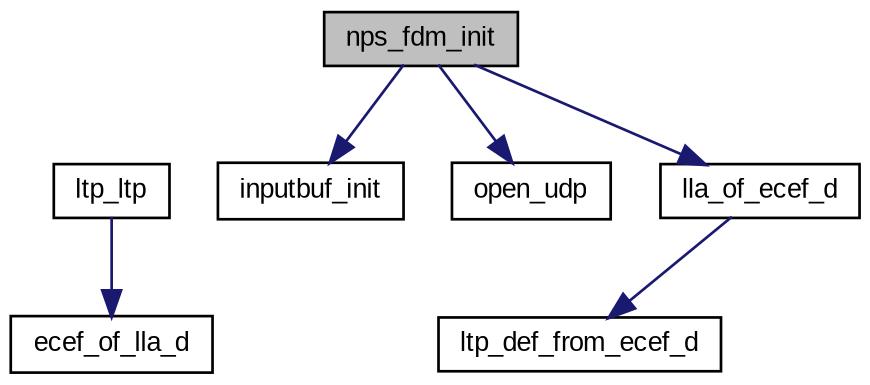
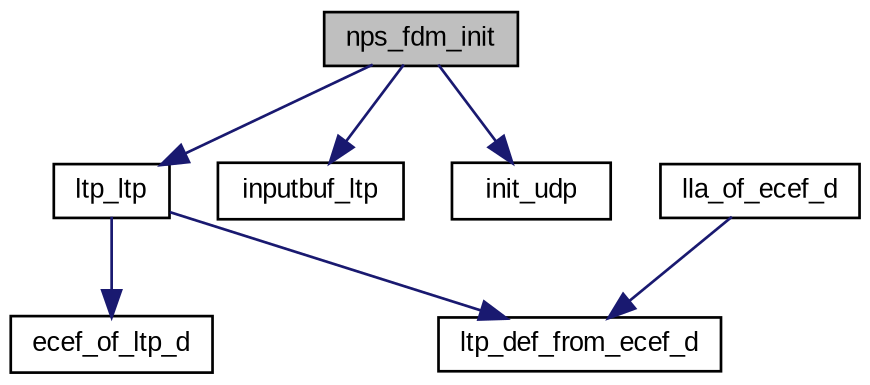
edge "nps_fdm_init" -> "lla_of_ecef_d": now "nps_fdm_init" -> "ltp_ltp"
node "inputbuf_init": label "inputbuf_init" -> "inputbuf_ltp"
node "open_udp": label "open_udp" -> "init_udp"
edge "ltp_ltp" -> "ltp_def_from_ecef_d": added
node "ecef_of_lla_d": label "ecef_of_lla_d" -> "ecef_of_ltp_d"
